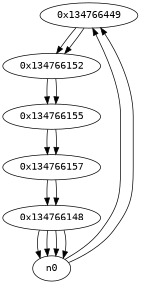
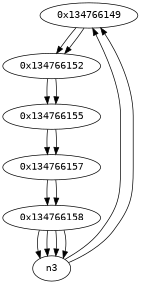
node "0x134766449": label "0x134766449" -> "0x134766149"
node "0x134766148": label "0x134766148" -> "0x134766158"
node "n0": label "n0" -> "n3"
